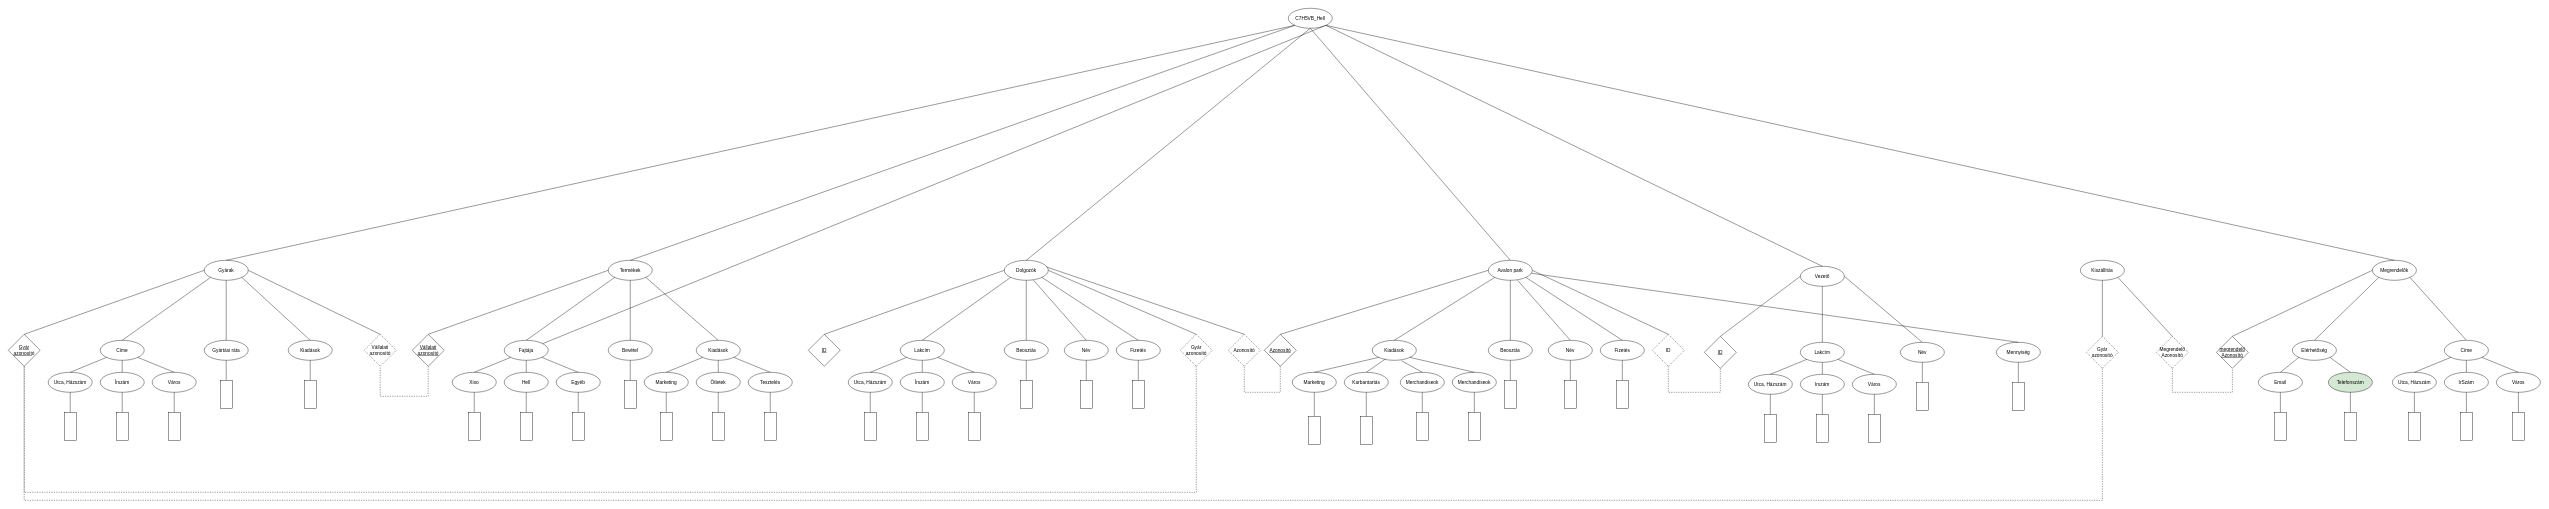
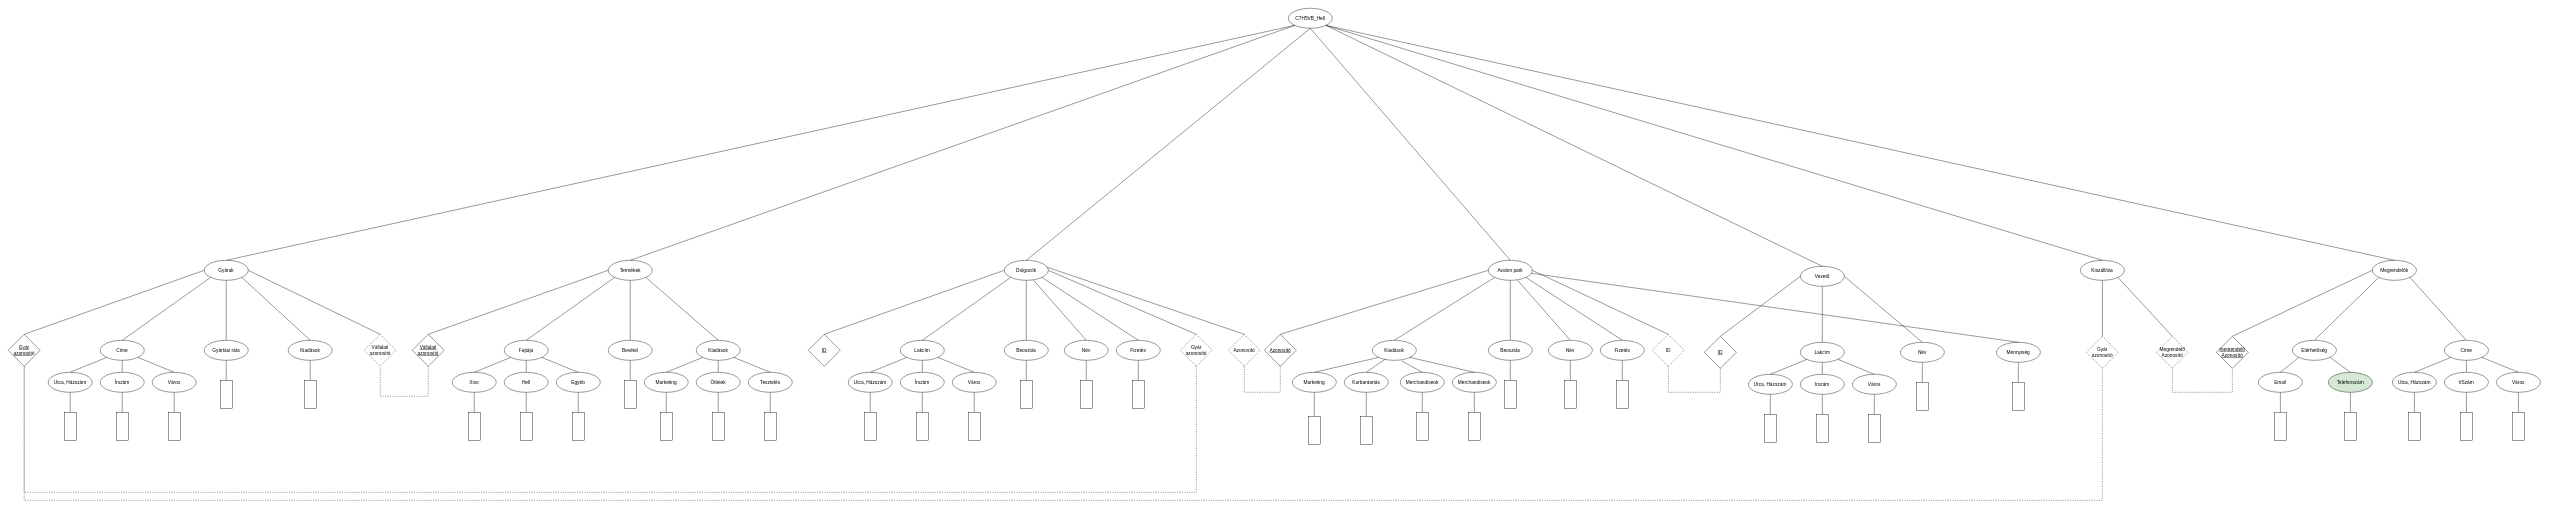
edge "C7H5VB_Hell" -- "Fajtája": now "C7H5VB_Hell" -- "Kiszállítás"
